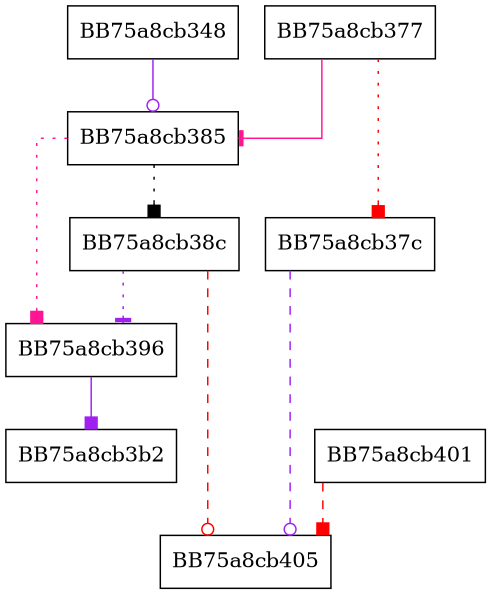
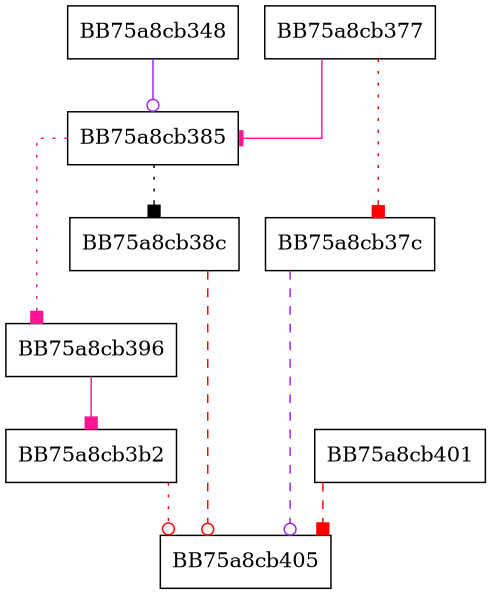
edge "BB75a8cb38c" -> "BB75a8cb396": removed
edge "BB75a8cb396" -> "BB75a8cb3b2": color purple -> deeppink
edge "BB75a8cb3b2" -> "BB75a8cb405": added
